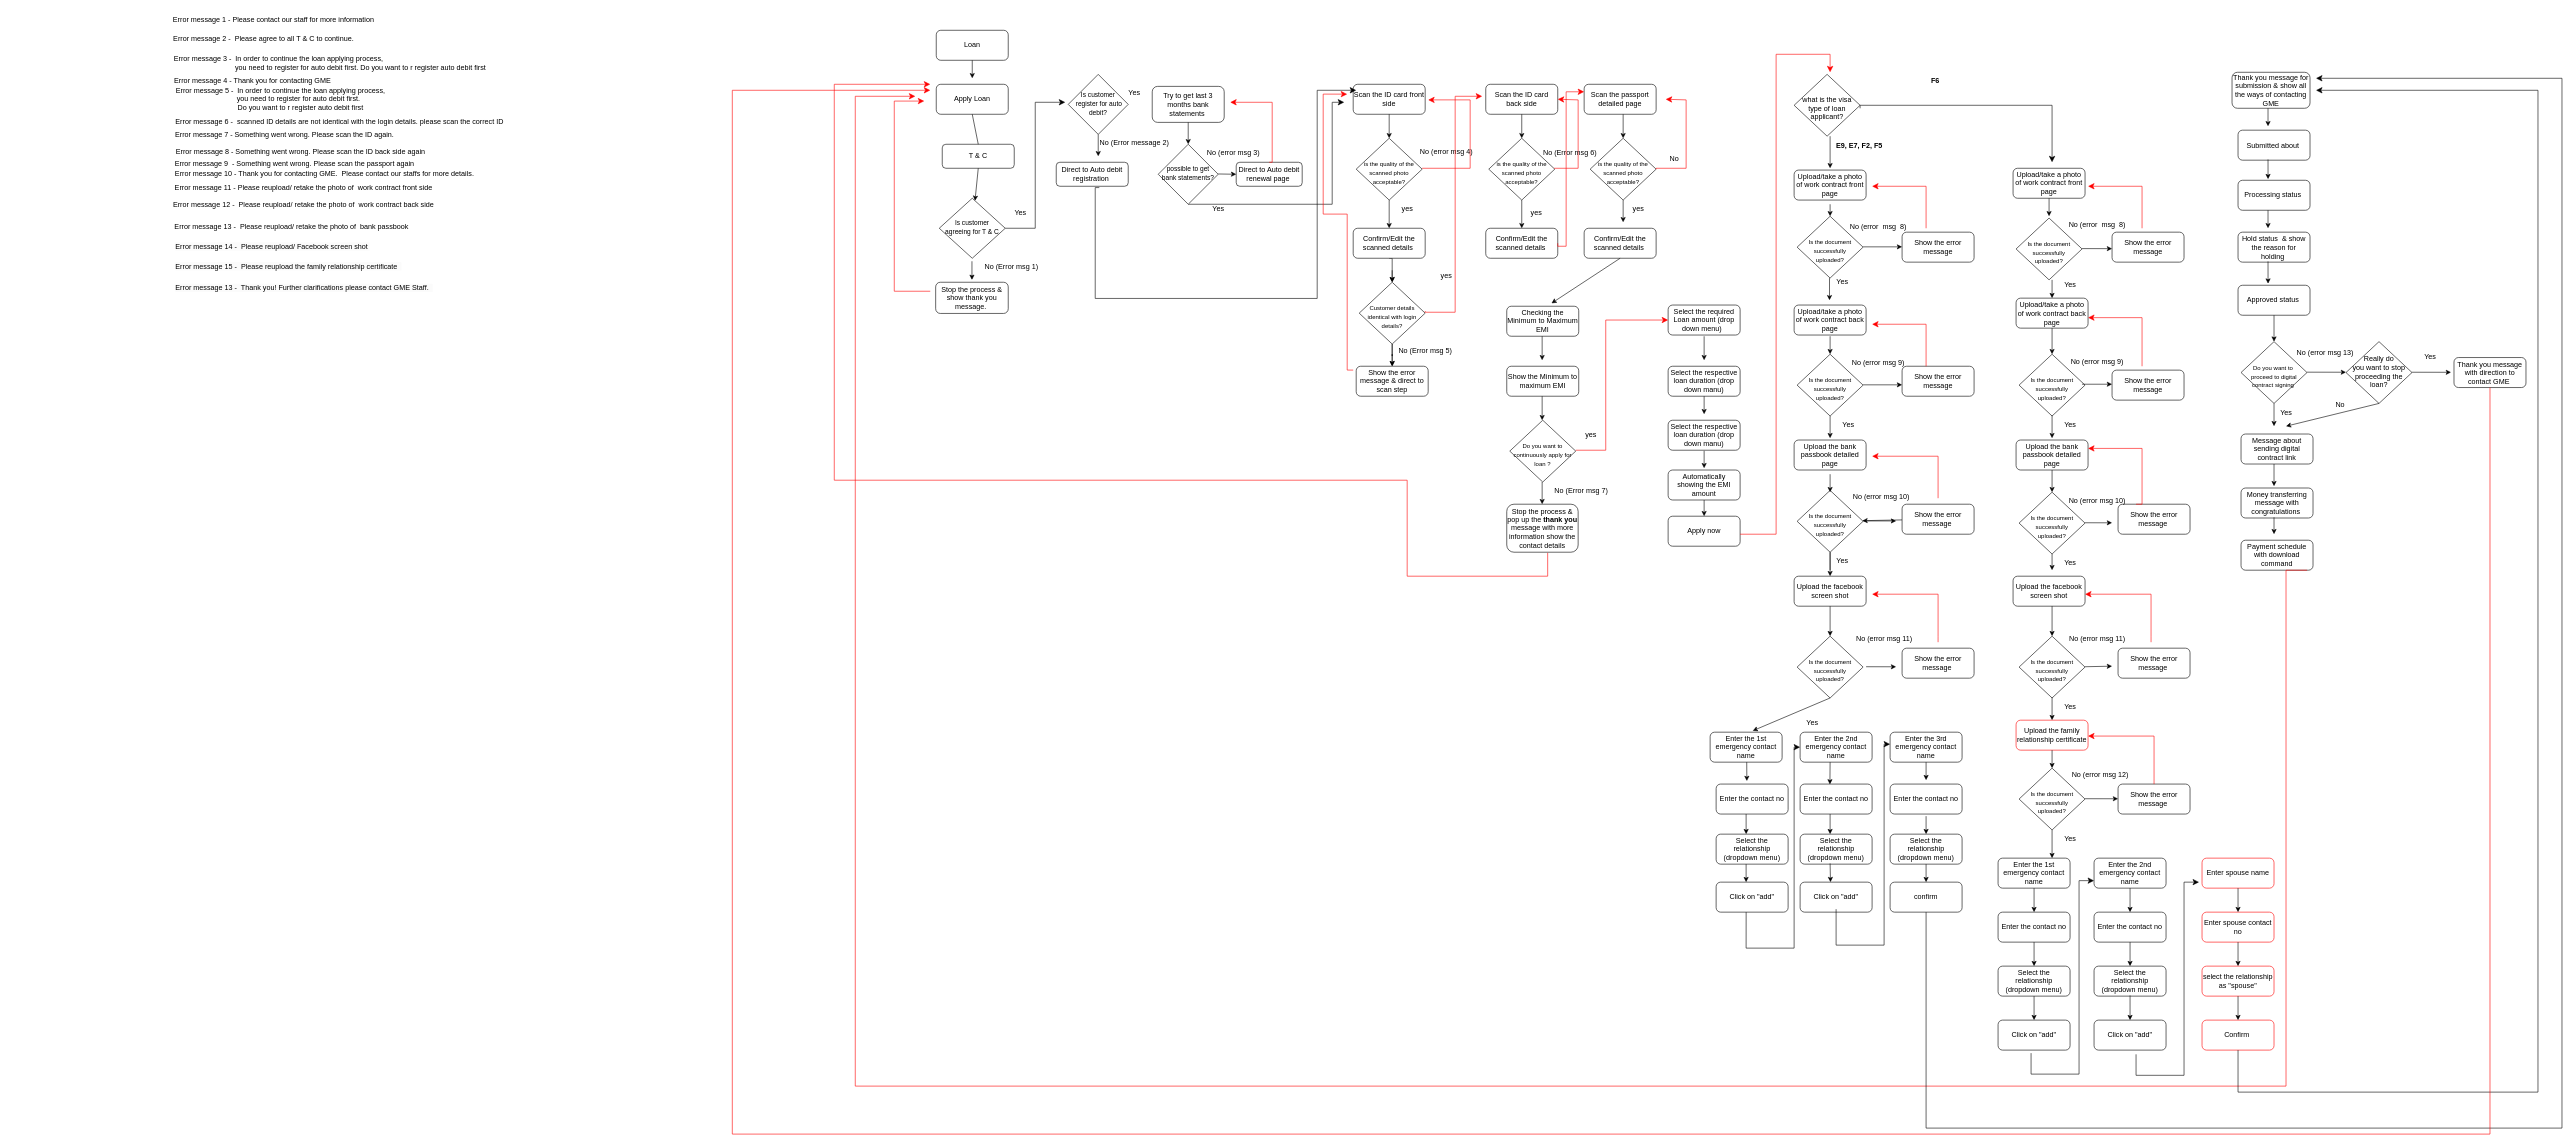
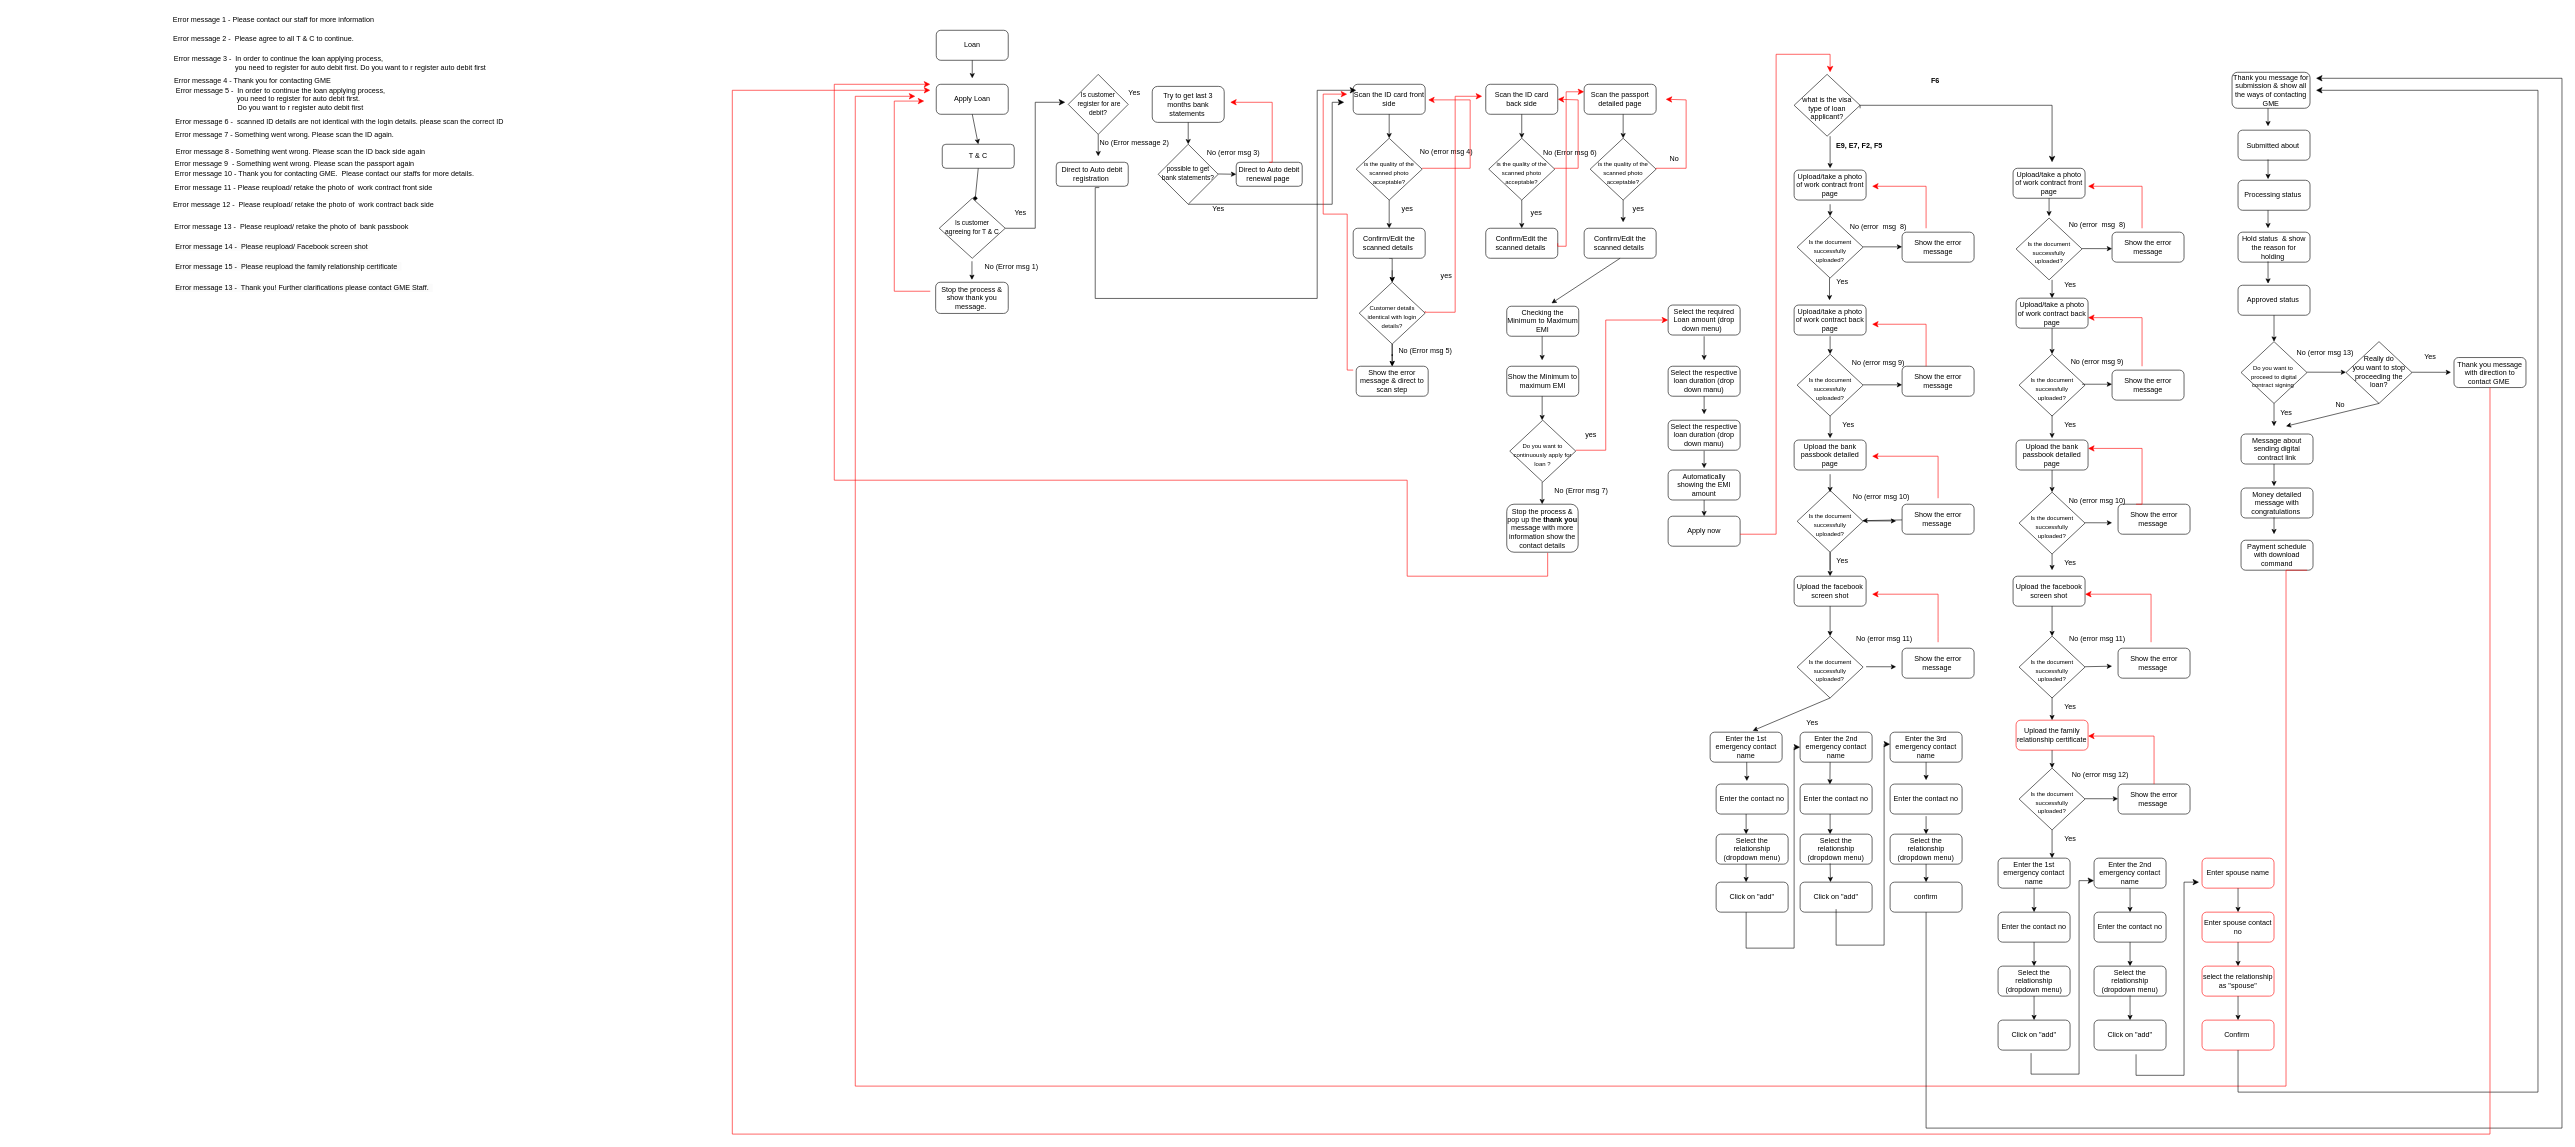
node "Is customer register for auto debit?": label "Is customer register for auto debit?" -> "Is customer register for are debit?"
edge "Apply Loan" -- "T & C": arrowhead none -> classic
edge "T & C" -> "Is customer agreeing for T & C": arrowhead classic -> diamond
node "Money transferring message with congratulations": label "Money transferring message with congratulations" -> "Money detailed message with congratulations"
